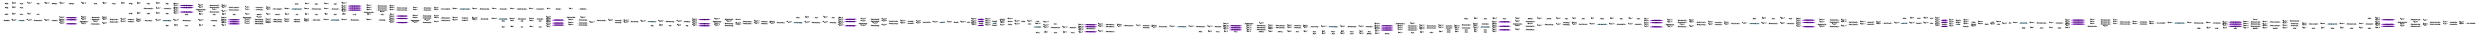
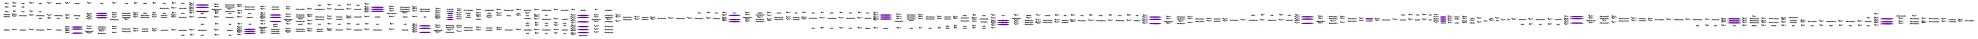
node "__add___IW[64, 64]_OW64_#120": added
node "__add___IW[32, 32]_OW32_#58": removed
edge "relu_IW32_OW32_#63" -> "max_pool2d_IW32_OW32_#68": now "view_#85" -> "max_pool2d_IW32_OW32_#68"
node "relu_IW64_OW64_#194": fillcolor lightgrey -> purple
node "__add___IW[64, 64]_OW64_#163": added
